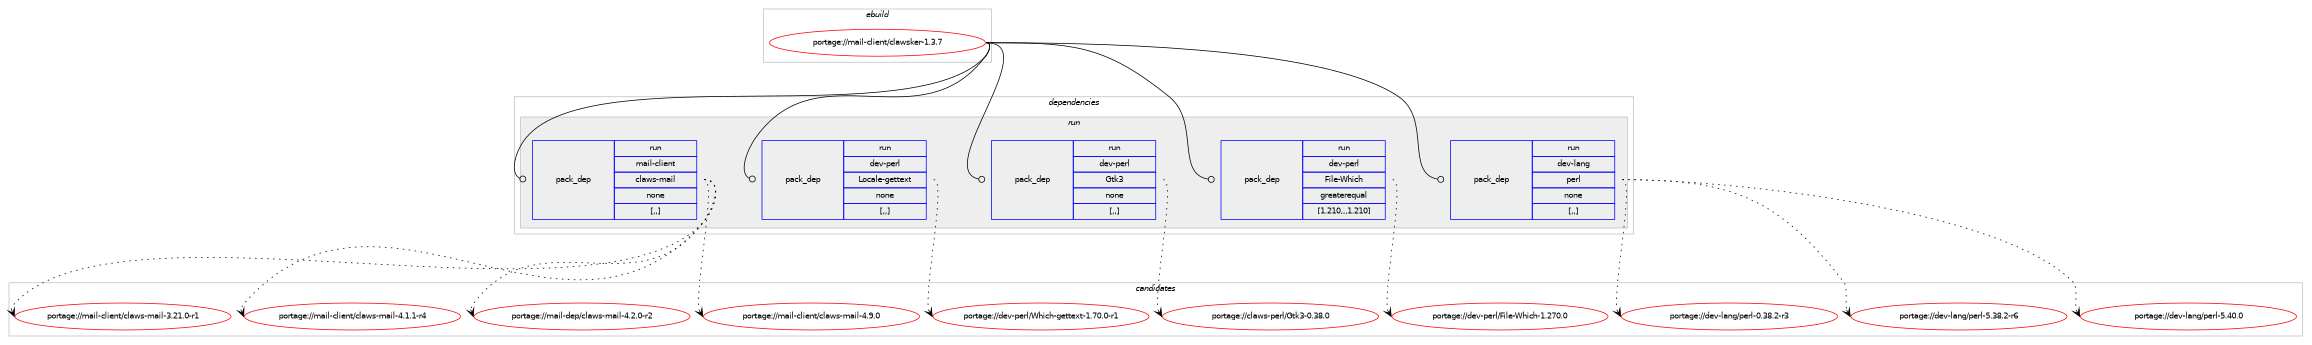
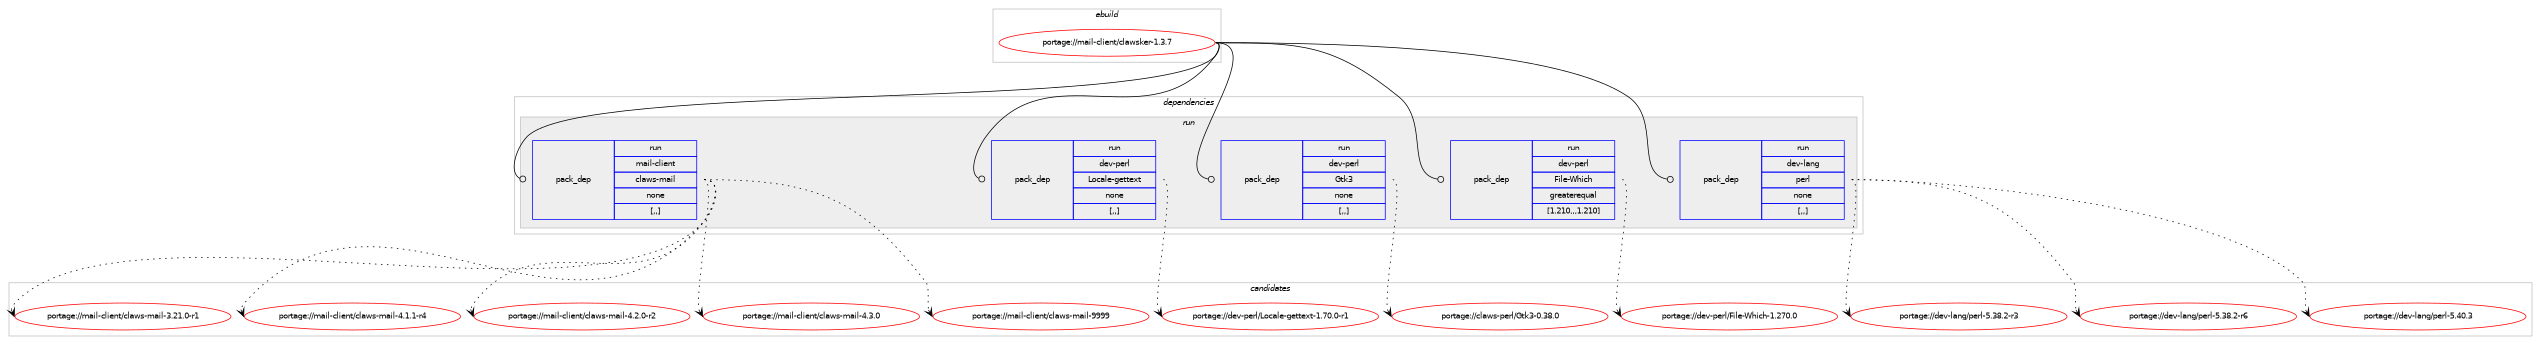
node "portage://mail-dep/claws-mail-4.2.0-r2": label "portage://mail-dep/claws-mail-4.2.0-r2" -> "portage://mail-client/claws-mail-4.2.0-r2"
node "portage://mail-client/claws-mail-4.9.0": label "portage://mail-client/claws-mail-4.9.0" -> "portage://mail-client/claws-mail-4.3.0"
node "portage://mail-client/claws-mail-9999": added
node "portage://dev-perl/Which-gettext-1.70.0-r1": label "portage://dev-perl/Which-gettext-1.70.0-r1" -> "portage://dev-perl/Locale-gettext-1.70.0-r1"
node "portage://dev-lang/perl-0.38.2-r3": label "portage://dev-lang/perl-0.38.2-r3" -> "portage://dev-lang/perl-5.38.2-r3"
node "portage://dev-lang/perl-5.40.0": label "portage://dev-lang/perl-5.40.0" -> "portage://dev-lang/perl-5.40.3"
